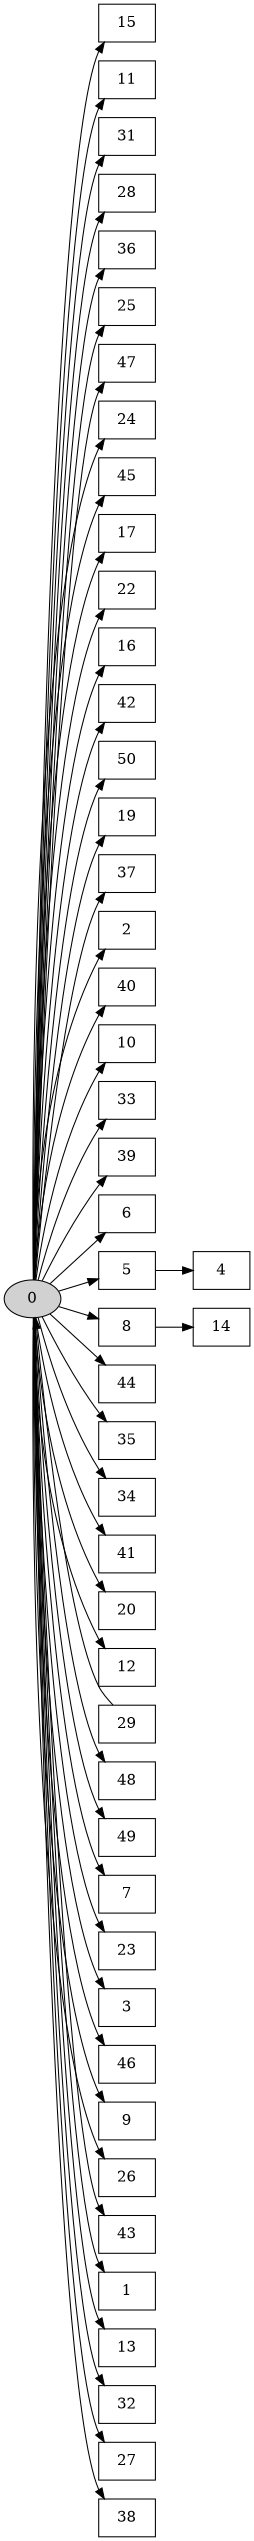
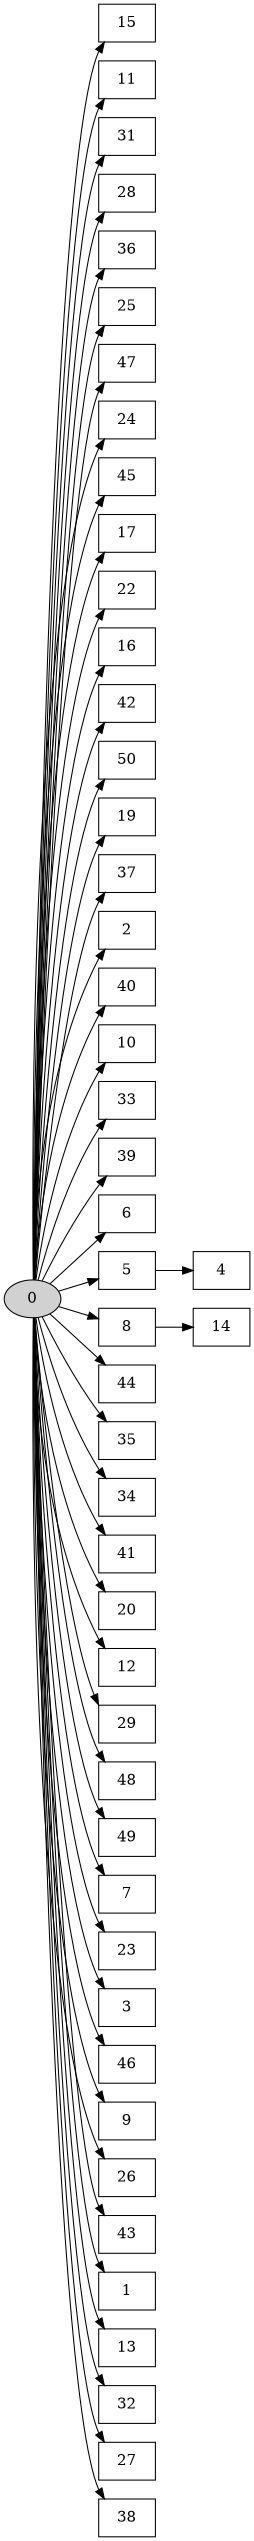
edge "29" -> "0": reversed
